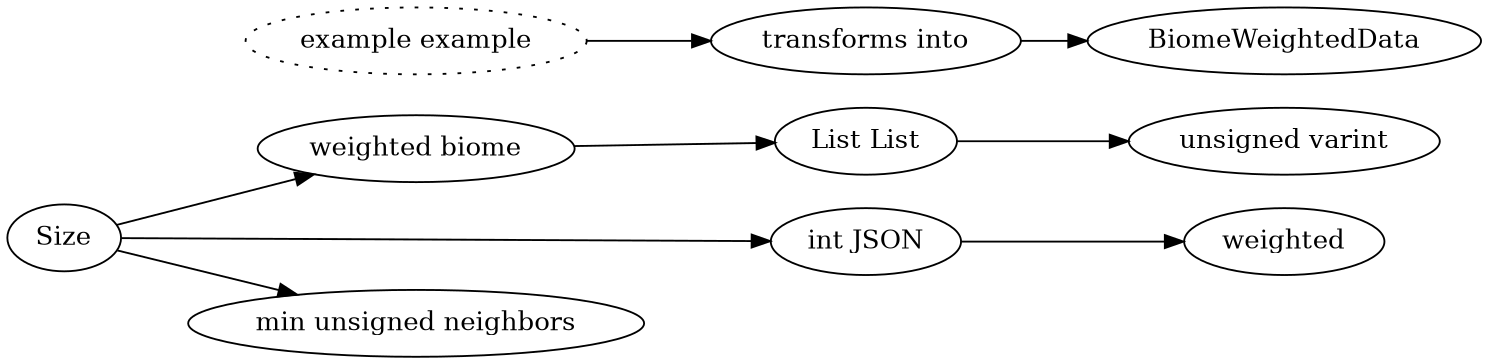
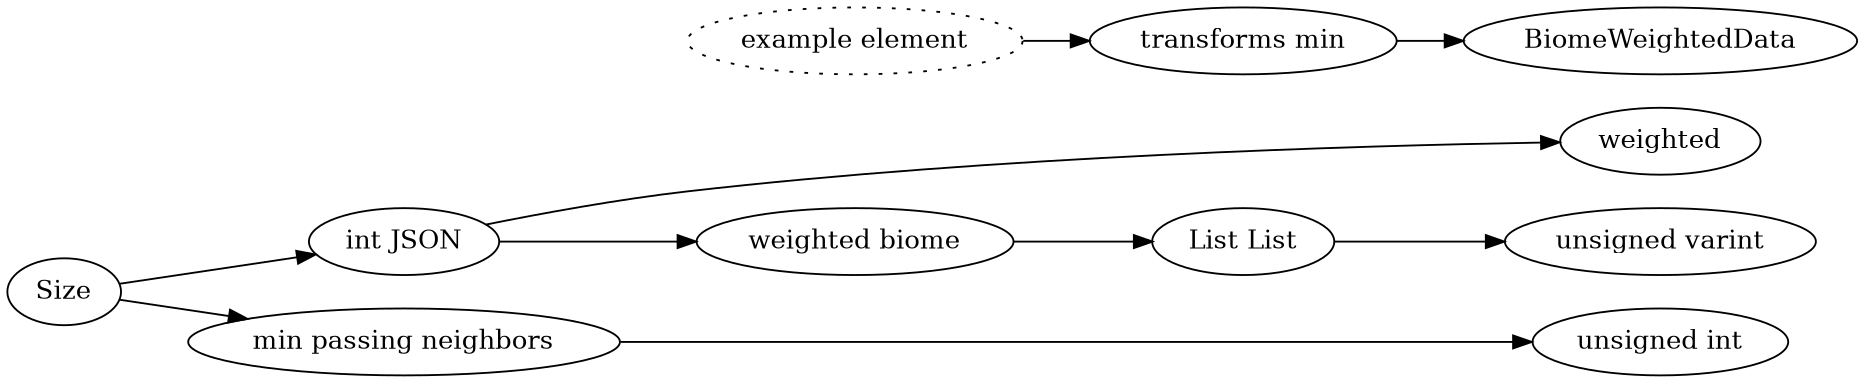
node "example example": label "example example" -> "example element"
node "transforms into": label "transforms into" -> "transforms min"
edge "Size" -> "weighted biome": now "int JSON" -> "weighted biome"
node "min unsigned neighbors": label "min unsigned neighbors" -> "min passing neighbors"
node "unsigned int": added
